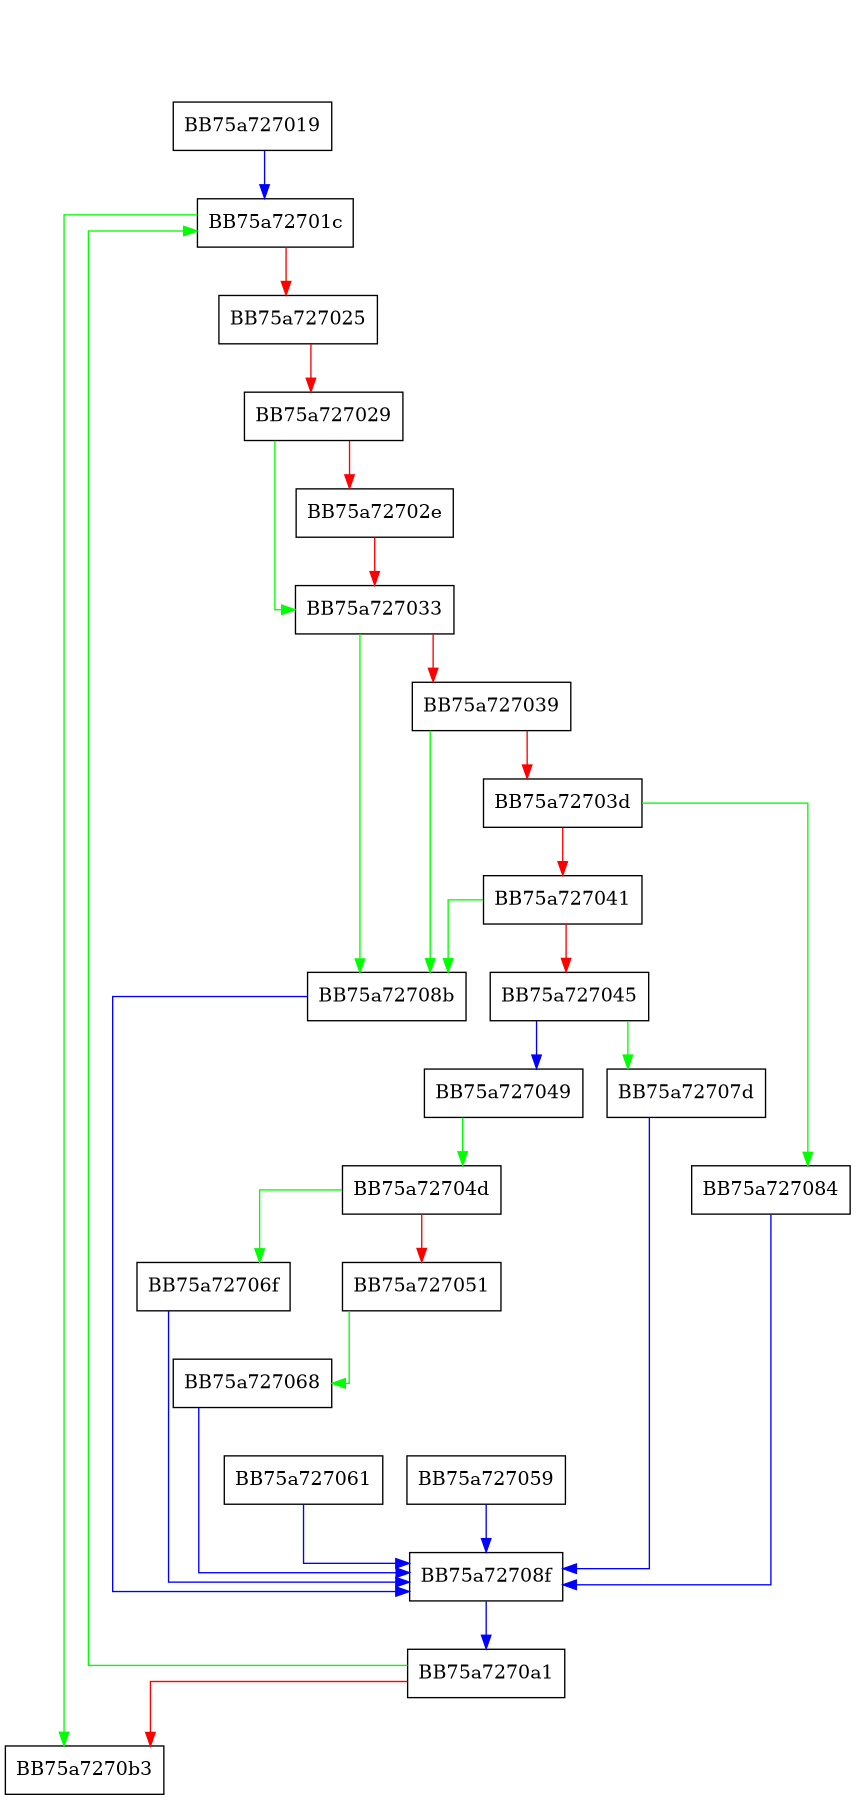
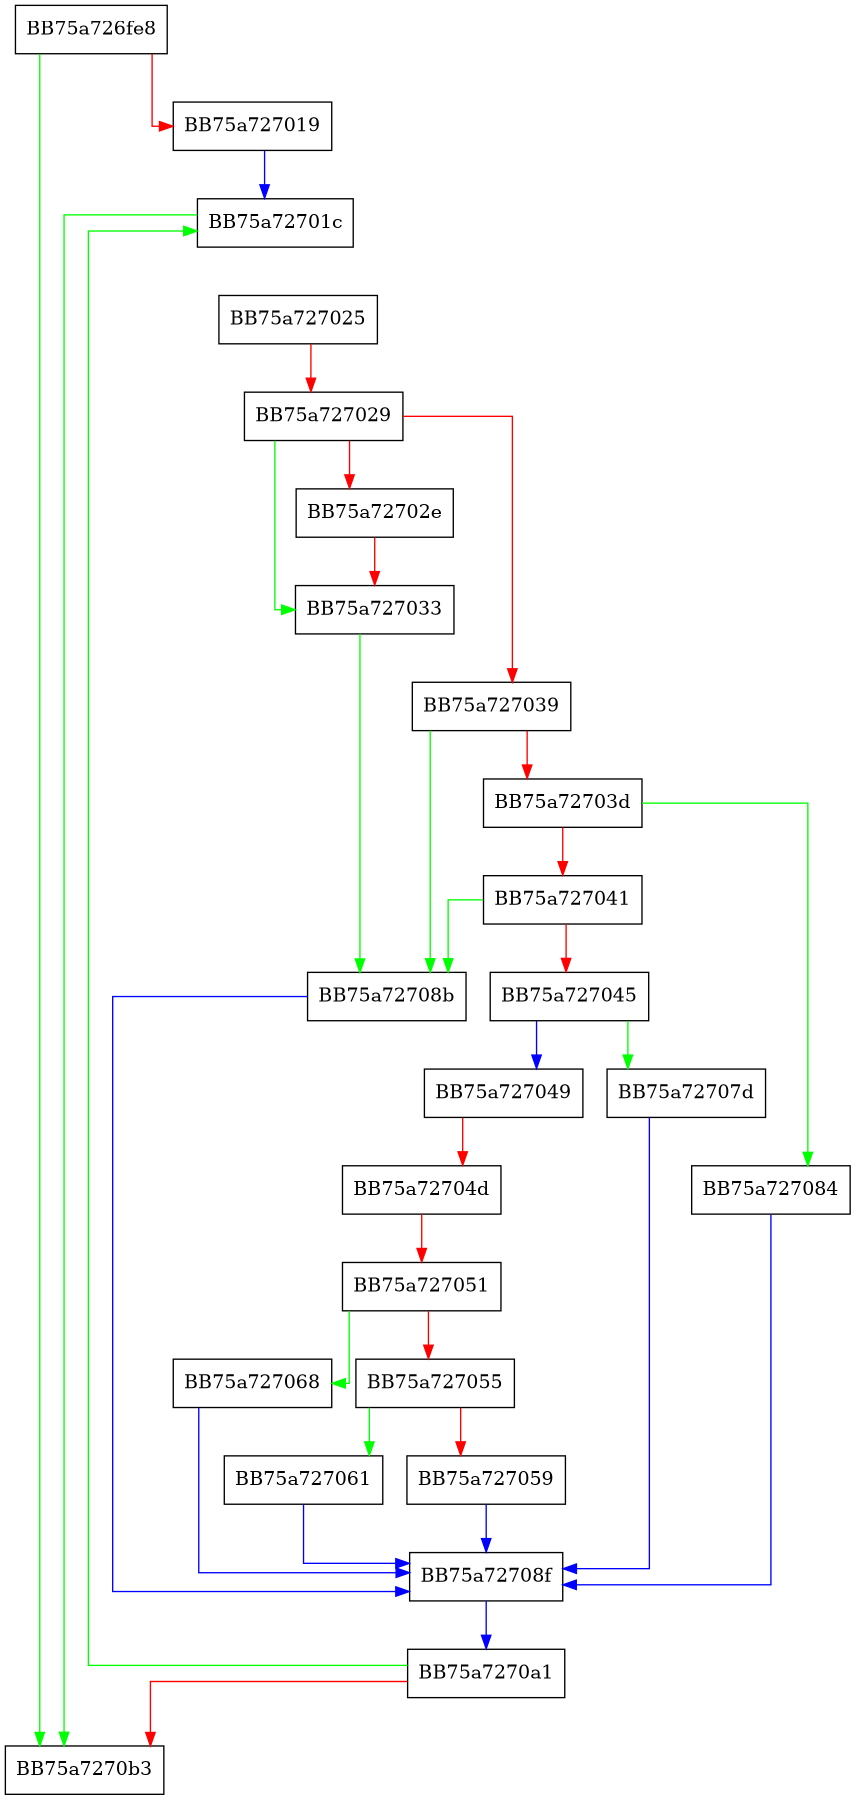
node "BB75a726fe8": added
edge "BB75a72701c" -> "BB75a727025": removed
edge "BB75a727033" -> "BB75a727039": now "BB75a727029" -> "BB75a727039"
edge "BB75a727049" -> "BB75a72704d": color green -> red
node "BB75a72706f": removed
node "BB75a727055": added
